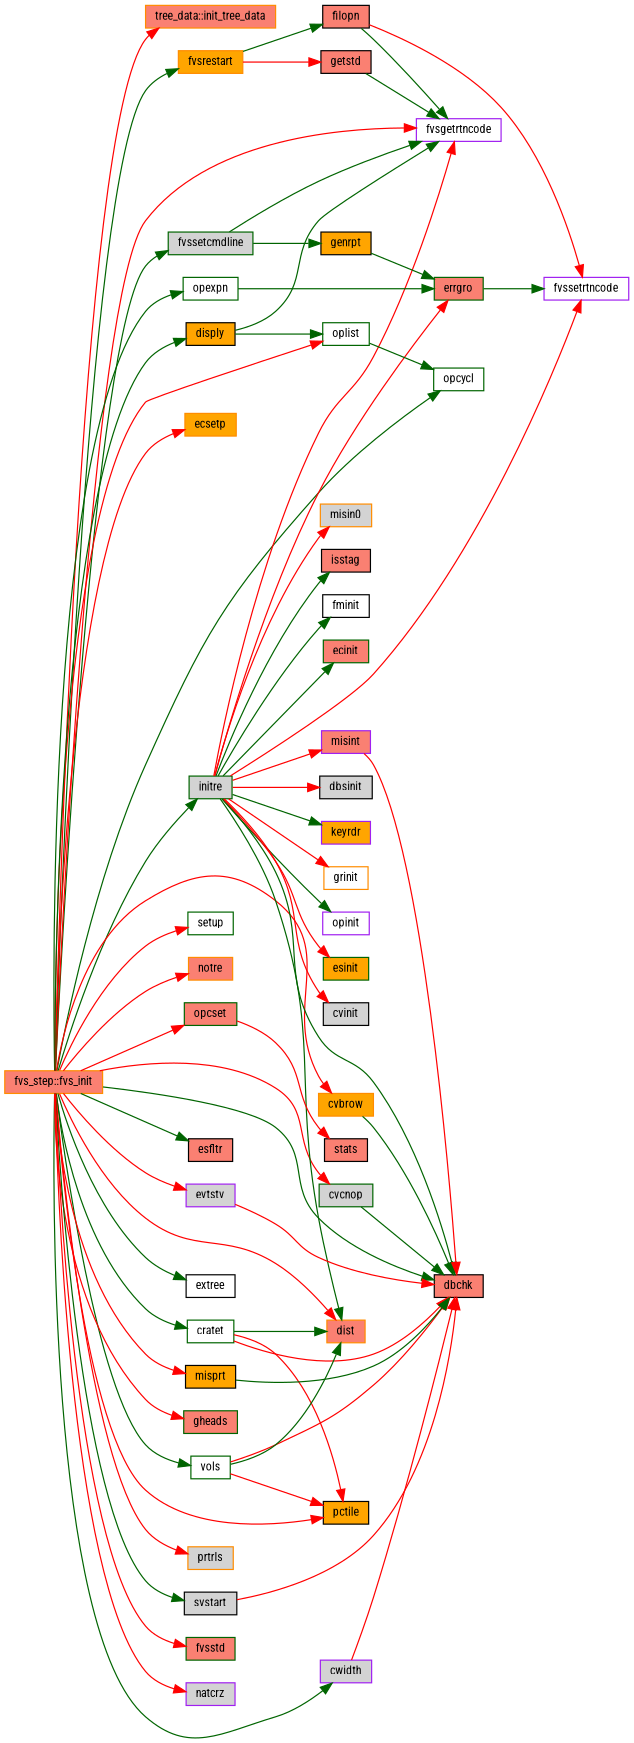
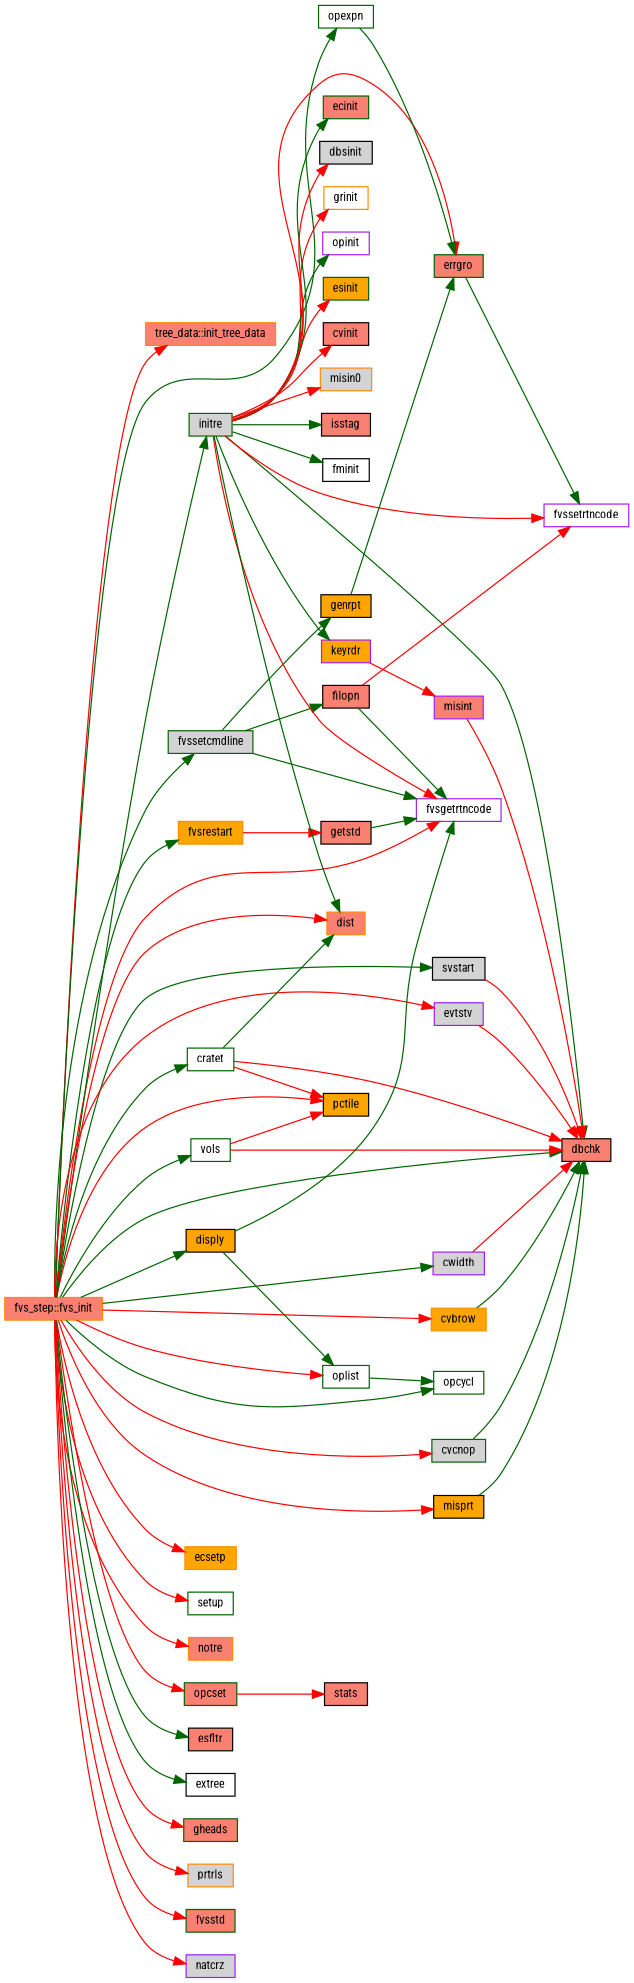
edge "fvsrestart" -> "filopn": now "fvssetcmdline" -> "filopn"
edge "initre" -> "misint": now "keyrdr" -> "misint"
node "cvinit": fillcolor lightgrey -> salmon
edge "vols" -> "dist": removed
